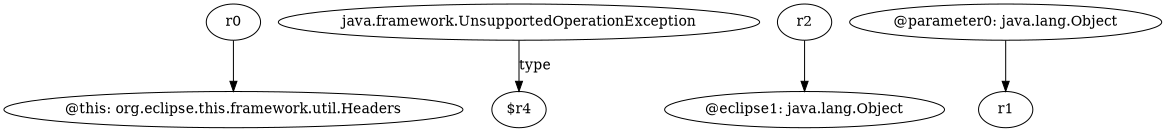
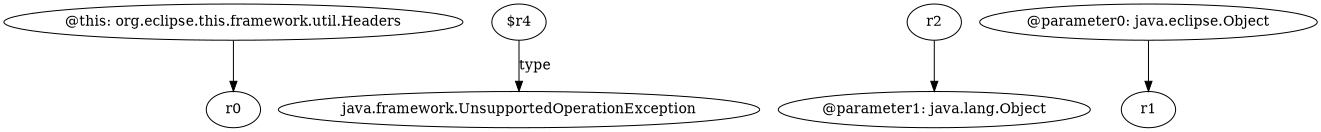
node "@parameter0: java.lang.Object": label "@parameter0: java.lang.Object" -> "@parameter0: java.eclipse.Object"
edge "r0" -> "@this: org.eclipse.this.framework.util.Headers": reversed
edge "java.framework.UnsupportedOperationException" -> "$r4": reversed
node "@eclipse1: java.lang.Object": label "@eclipse1: java.lang.Object" -> "@parameter1: java.lang.Object"
